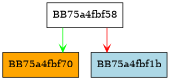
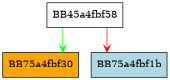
node "BB75a4fbf58": label "BB75a4fbf58" -> "BB45a4fbf58"
node "BB75a4fbf70": label "BB75a4fbf70" -> "BB75a4fbf30"
